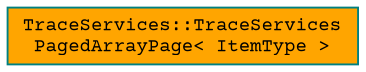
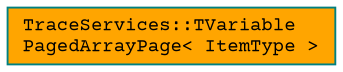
node "TraceServices::TraceServices PagedArrayPage< ItemType >": label "TraceServices::TraceServices PagedArrayPage< ItemType >" -> "TraceServices::TVariable PagedArrayPage< ItemType >"
